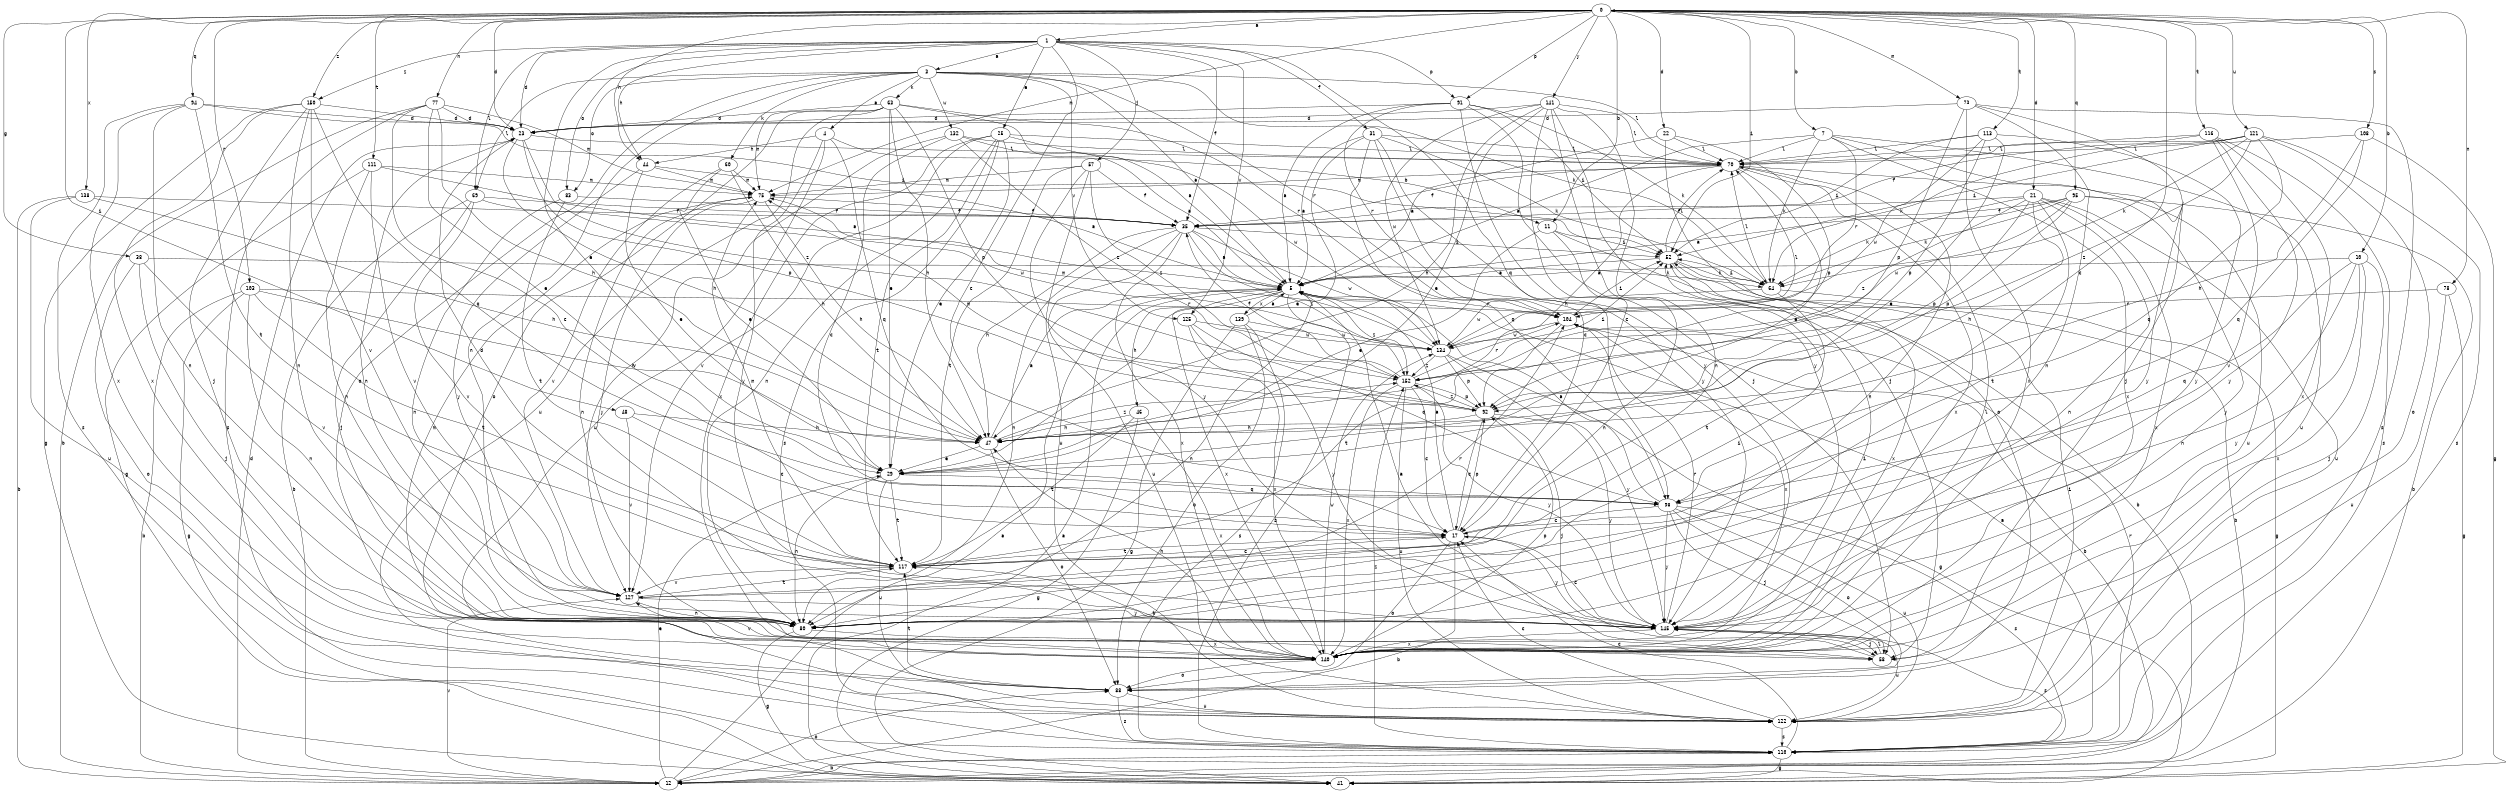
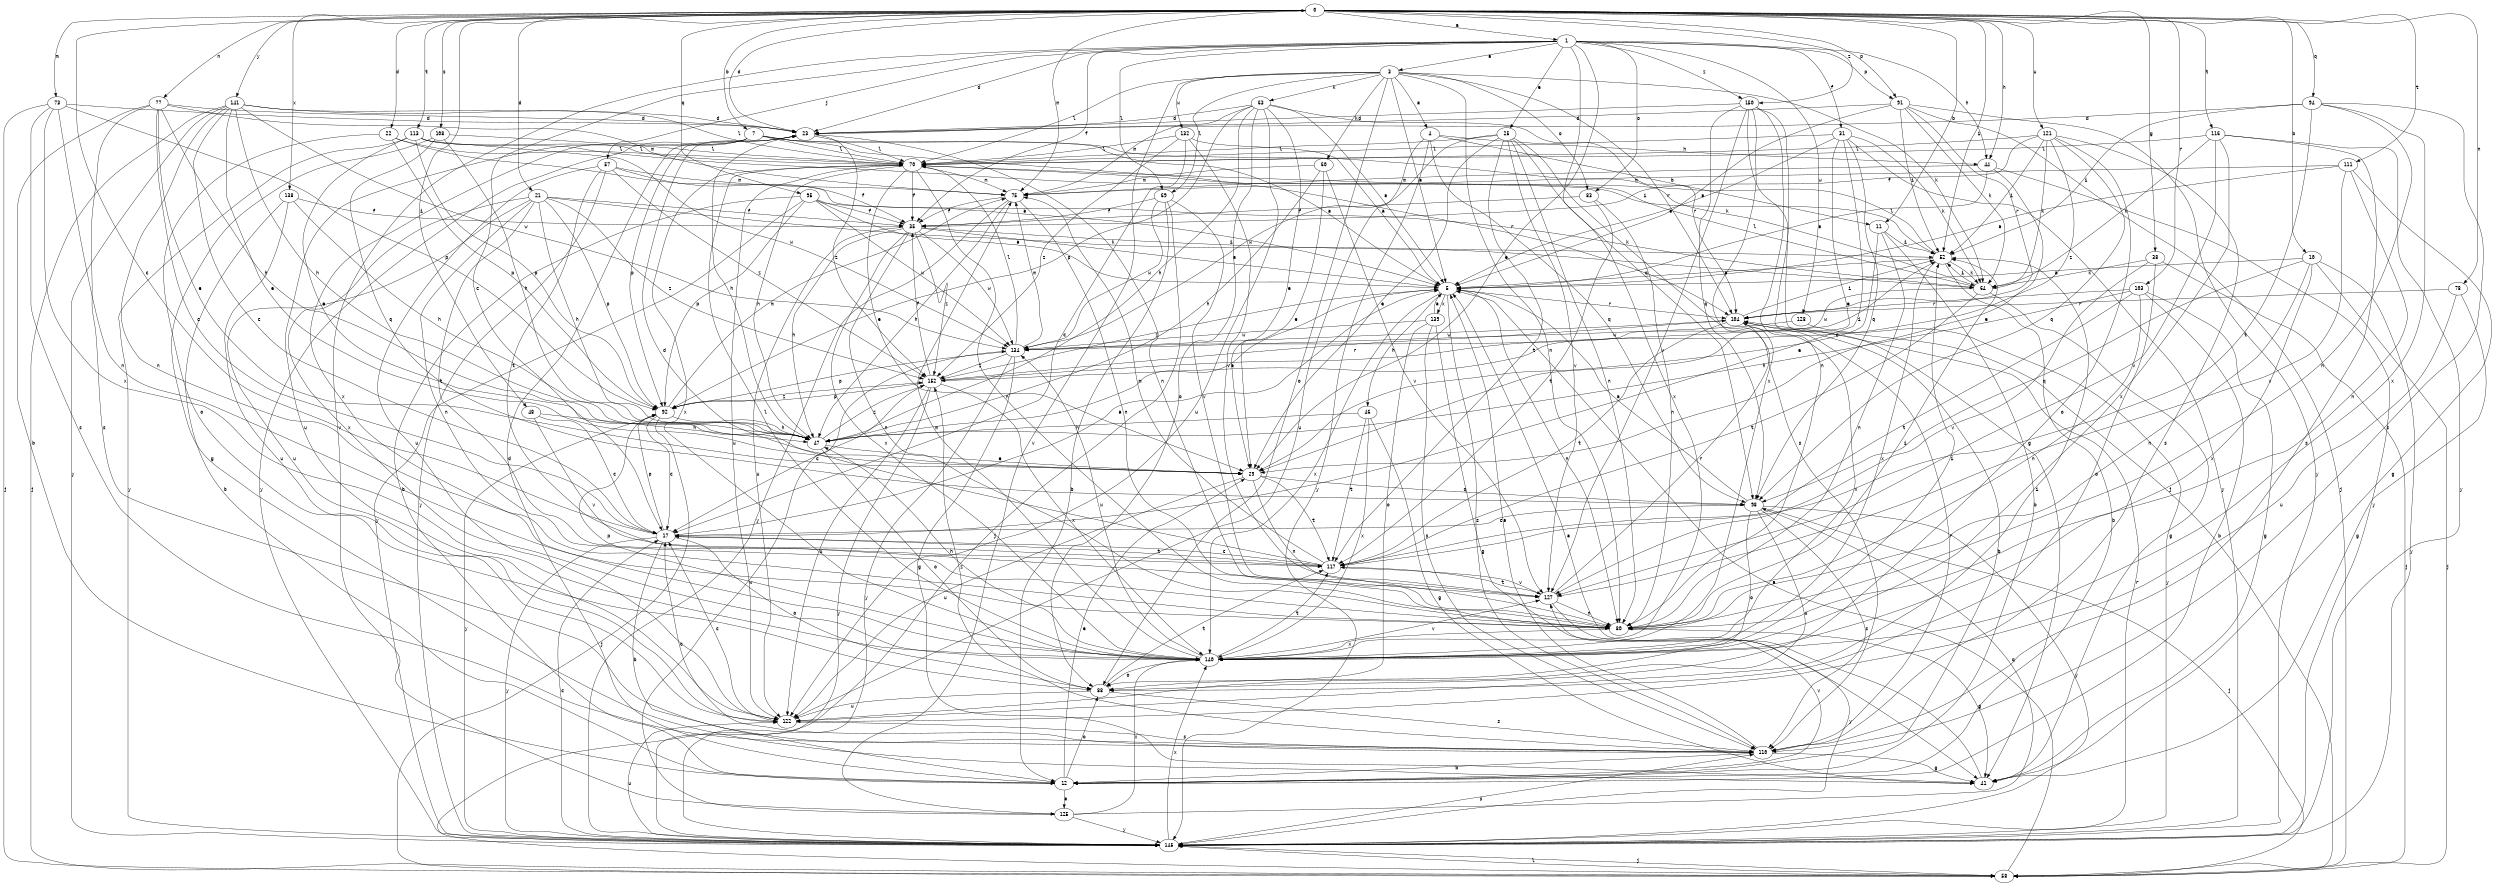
node "128": added
edge "12" -> "5": now "12" -> "125"
